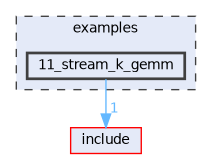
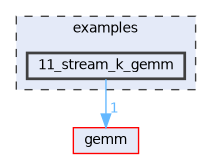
node "include": label "include" -> "gemm"
